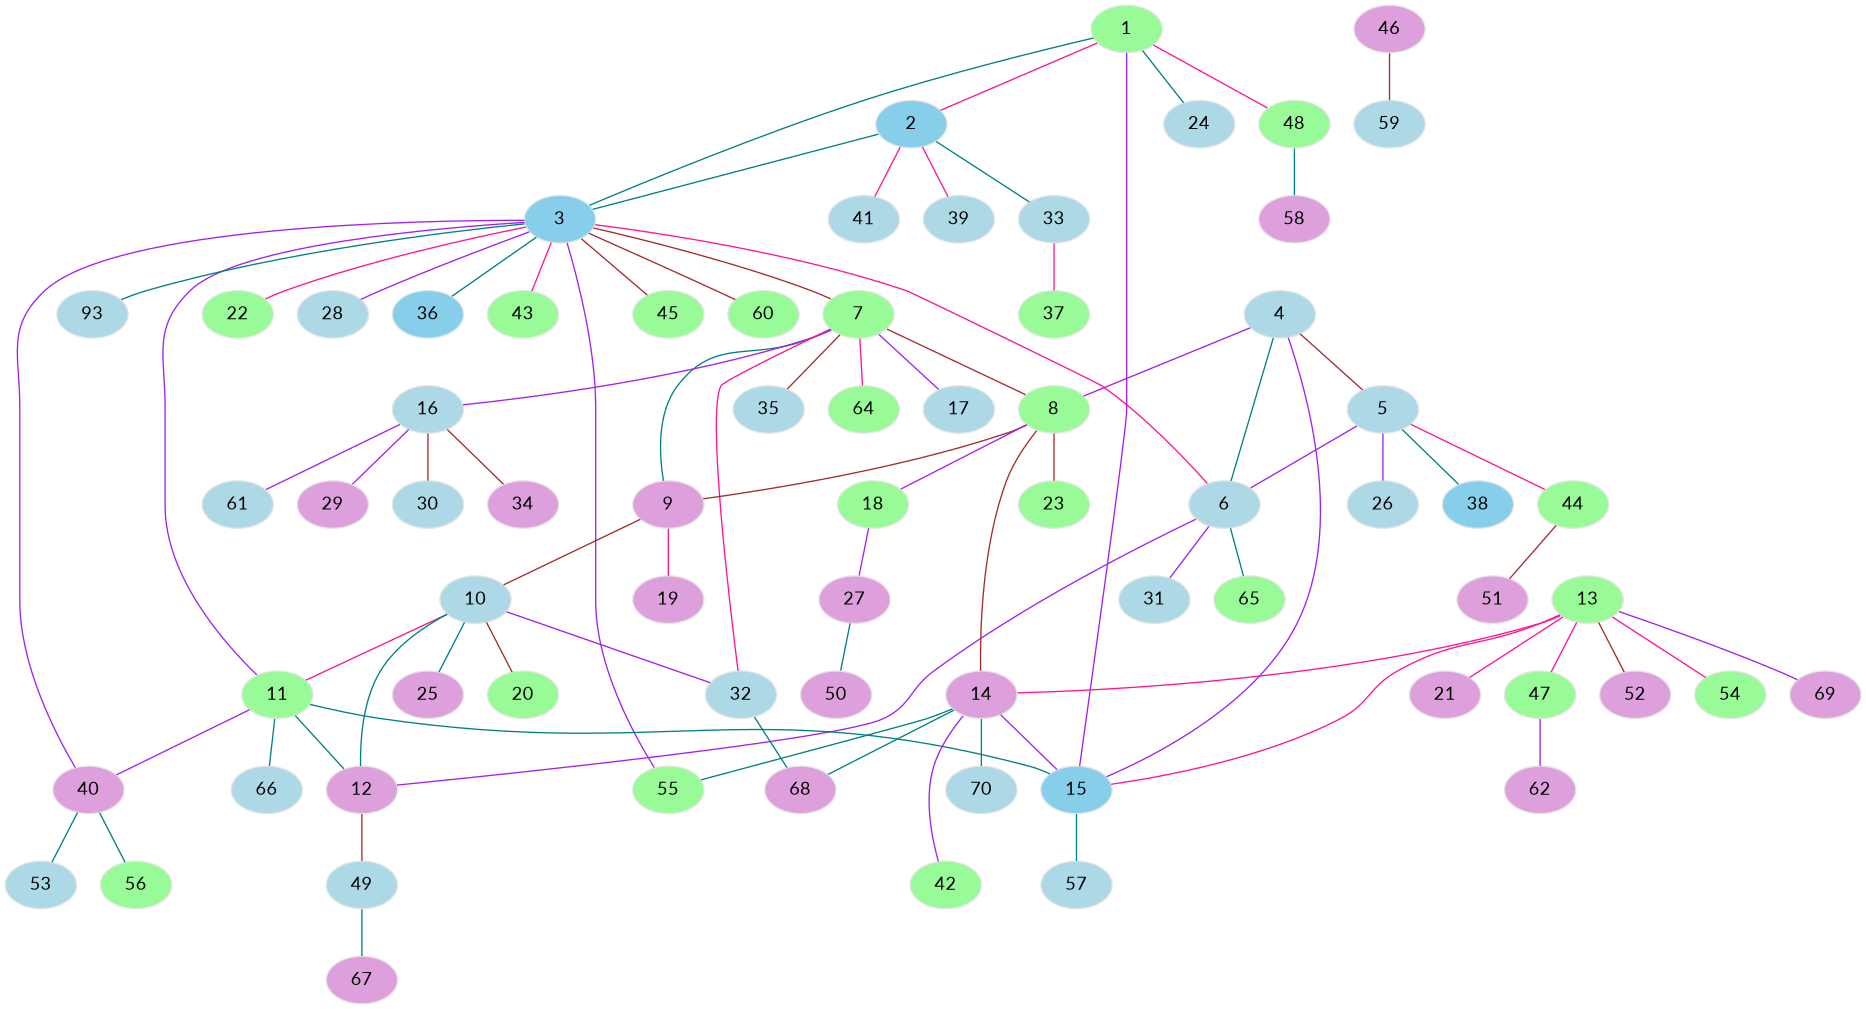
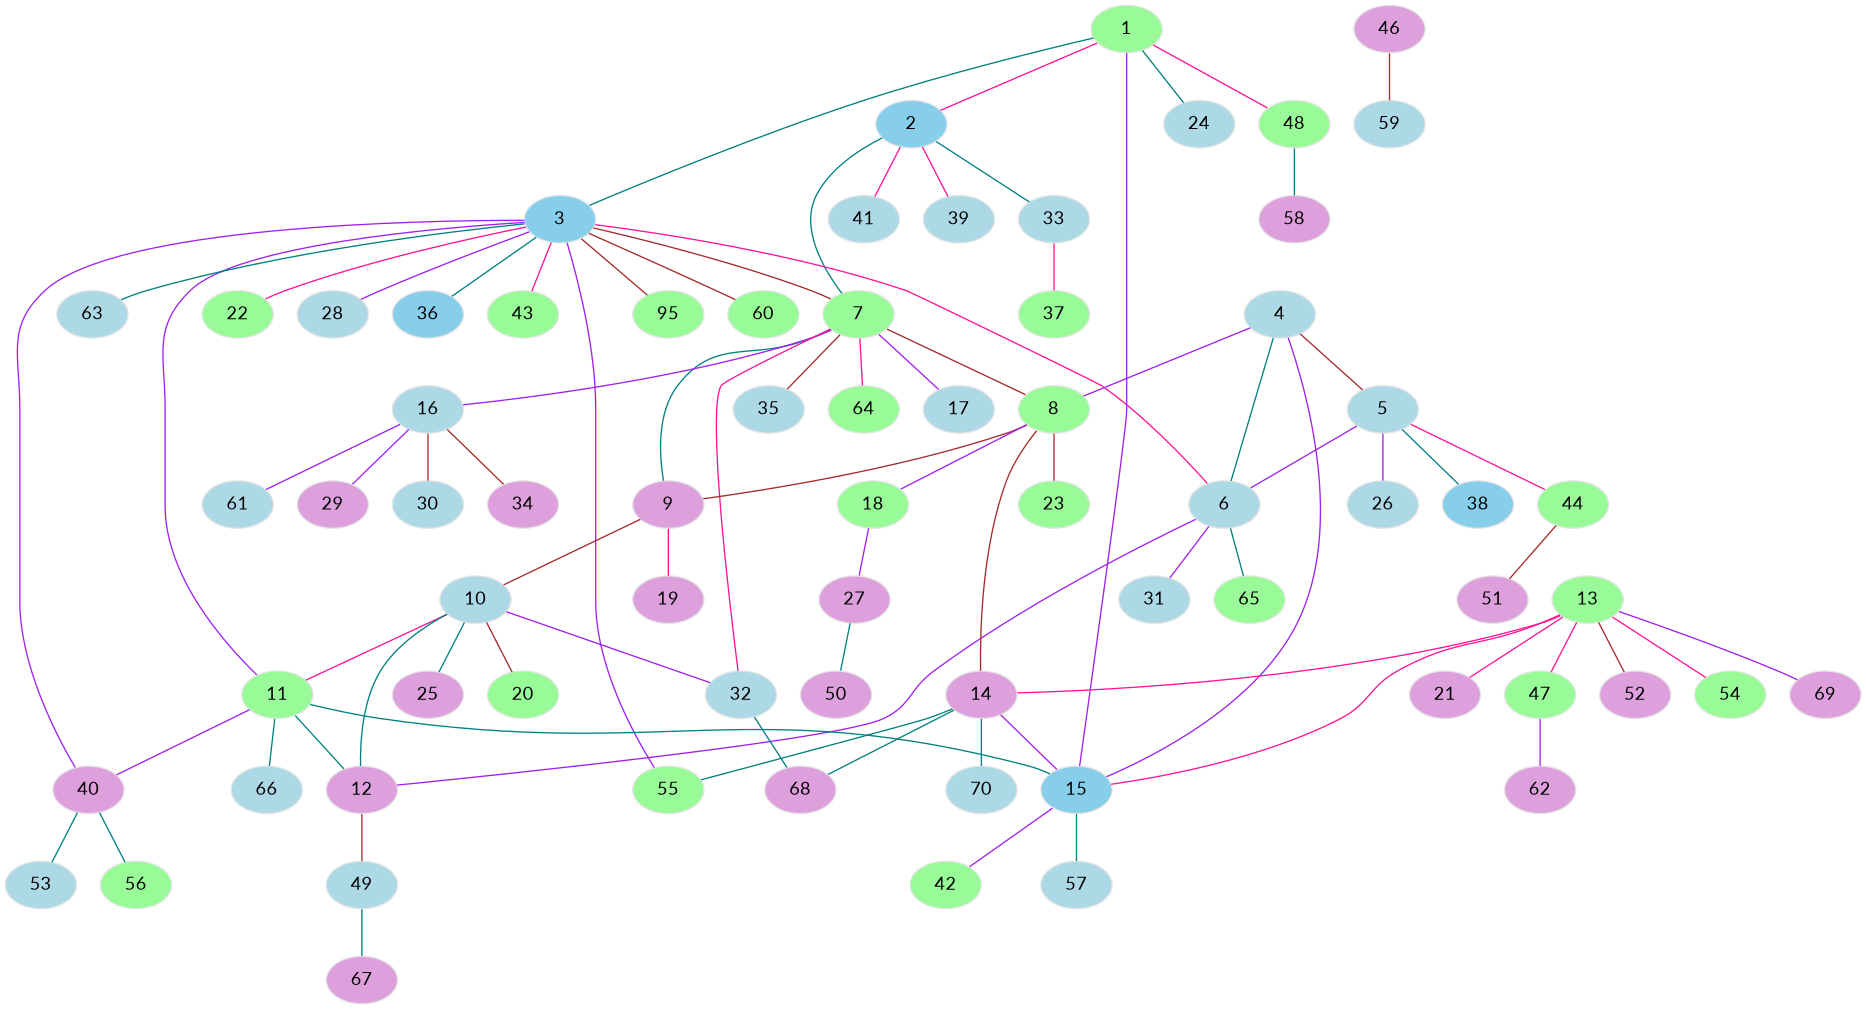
edge "2" -- "3": now "2" -- "7"
node "93": label "93" -> "63"
node "45": label "45" -> "95"
edge "14" -- "42": now "15" -- "42"
